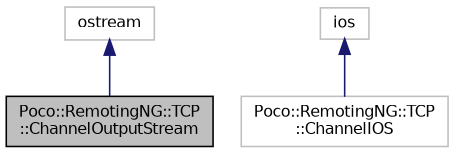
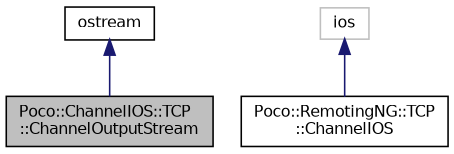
node "ostream": color grey75 -> black
node "Poco::RemotingNG::TCP ::ChannelOutputStream": label "Poco::RemotingNG::TCP ::ChannelOutputStream" -> "Poco::ChannelIOS::TCP ::ChannelOutputStream"
node "Poco::RemotingNG::TCP ::ChannelIOS": color grey75 -> black
